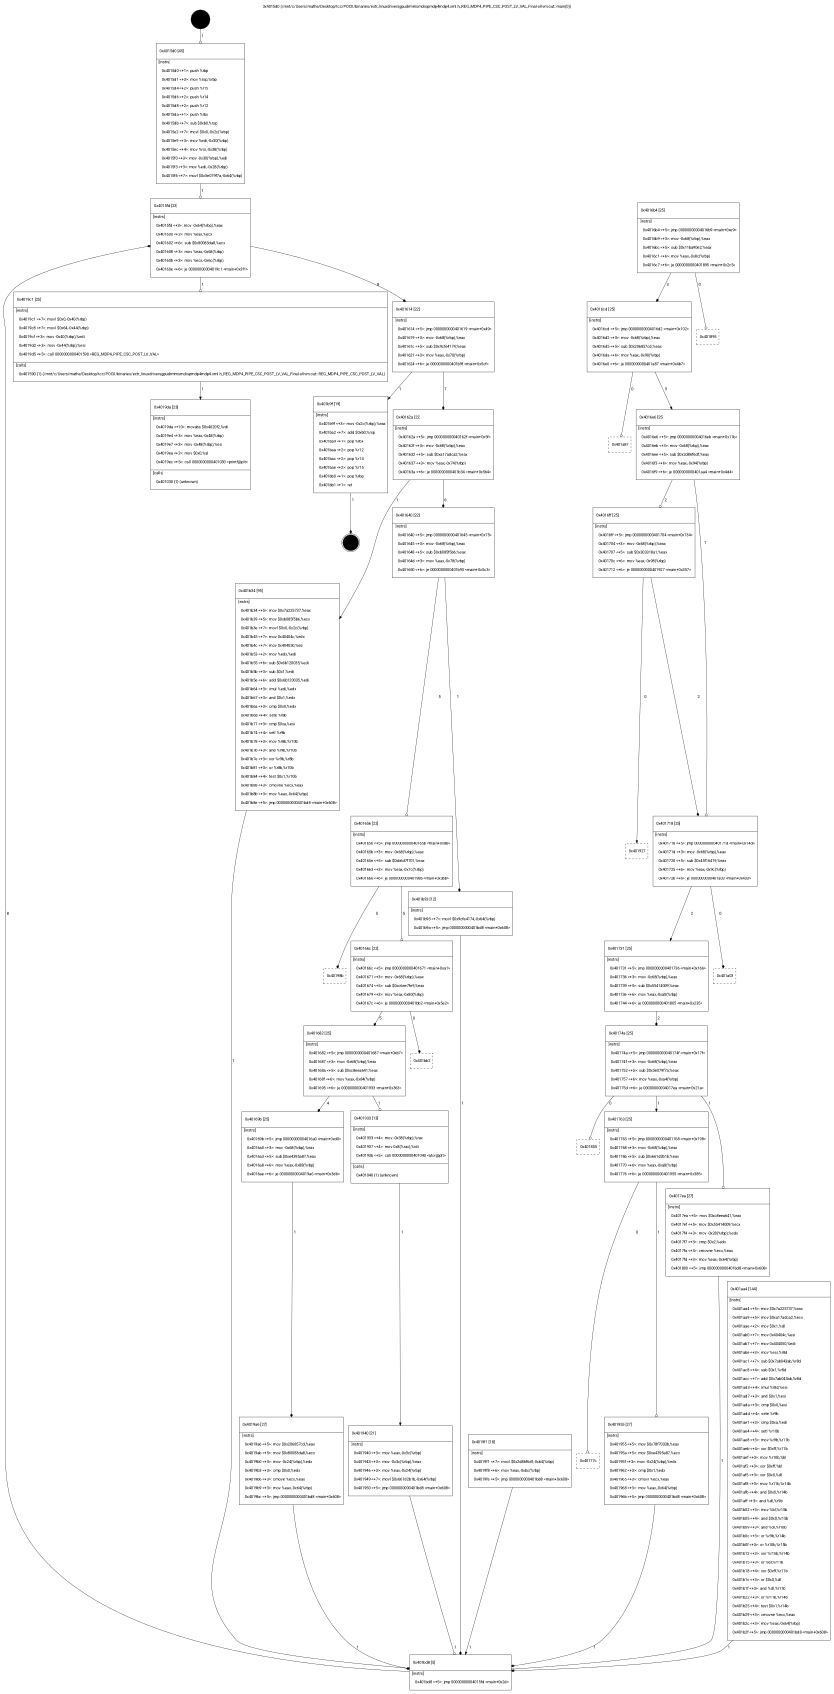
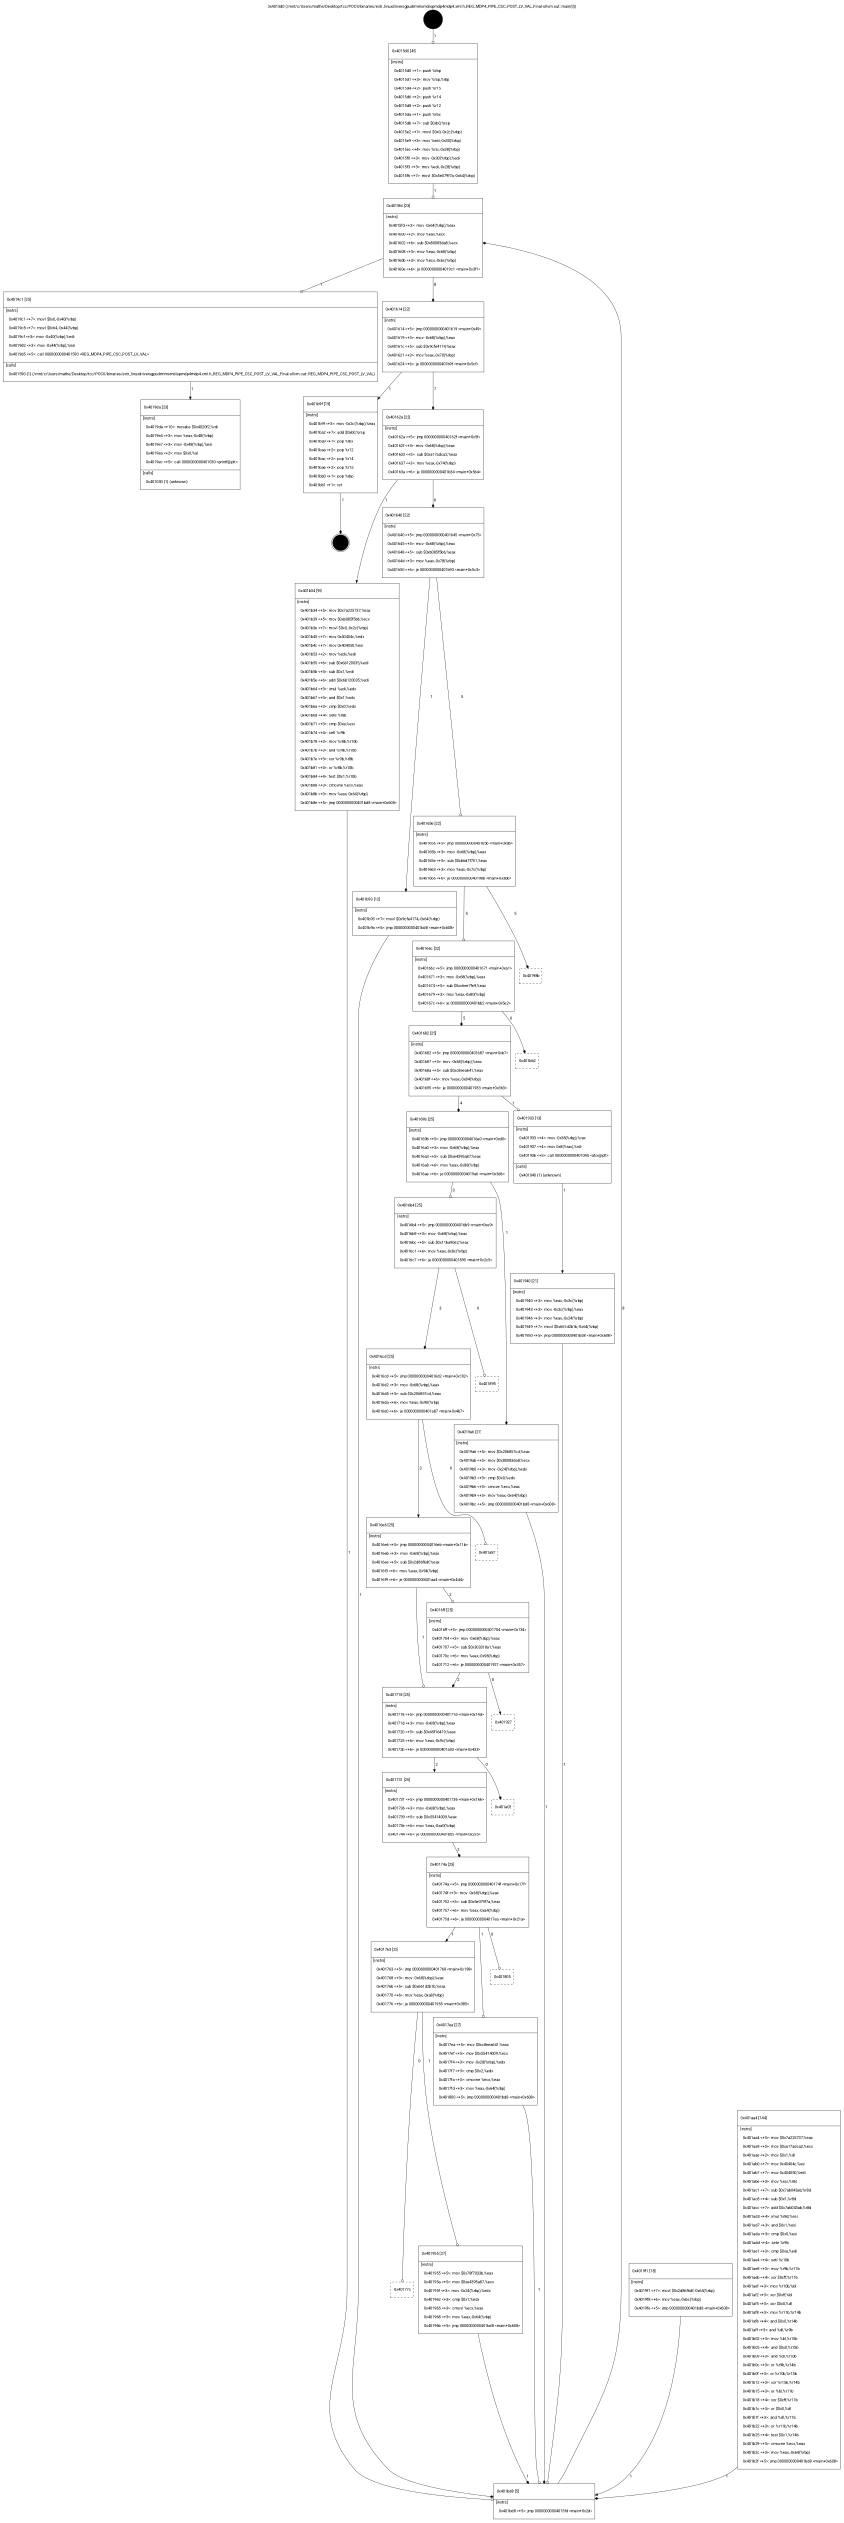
edge "0x40169b [25]" -> "0x4016b4 [25]": added, label "3"
